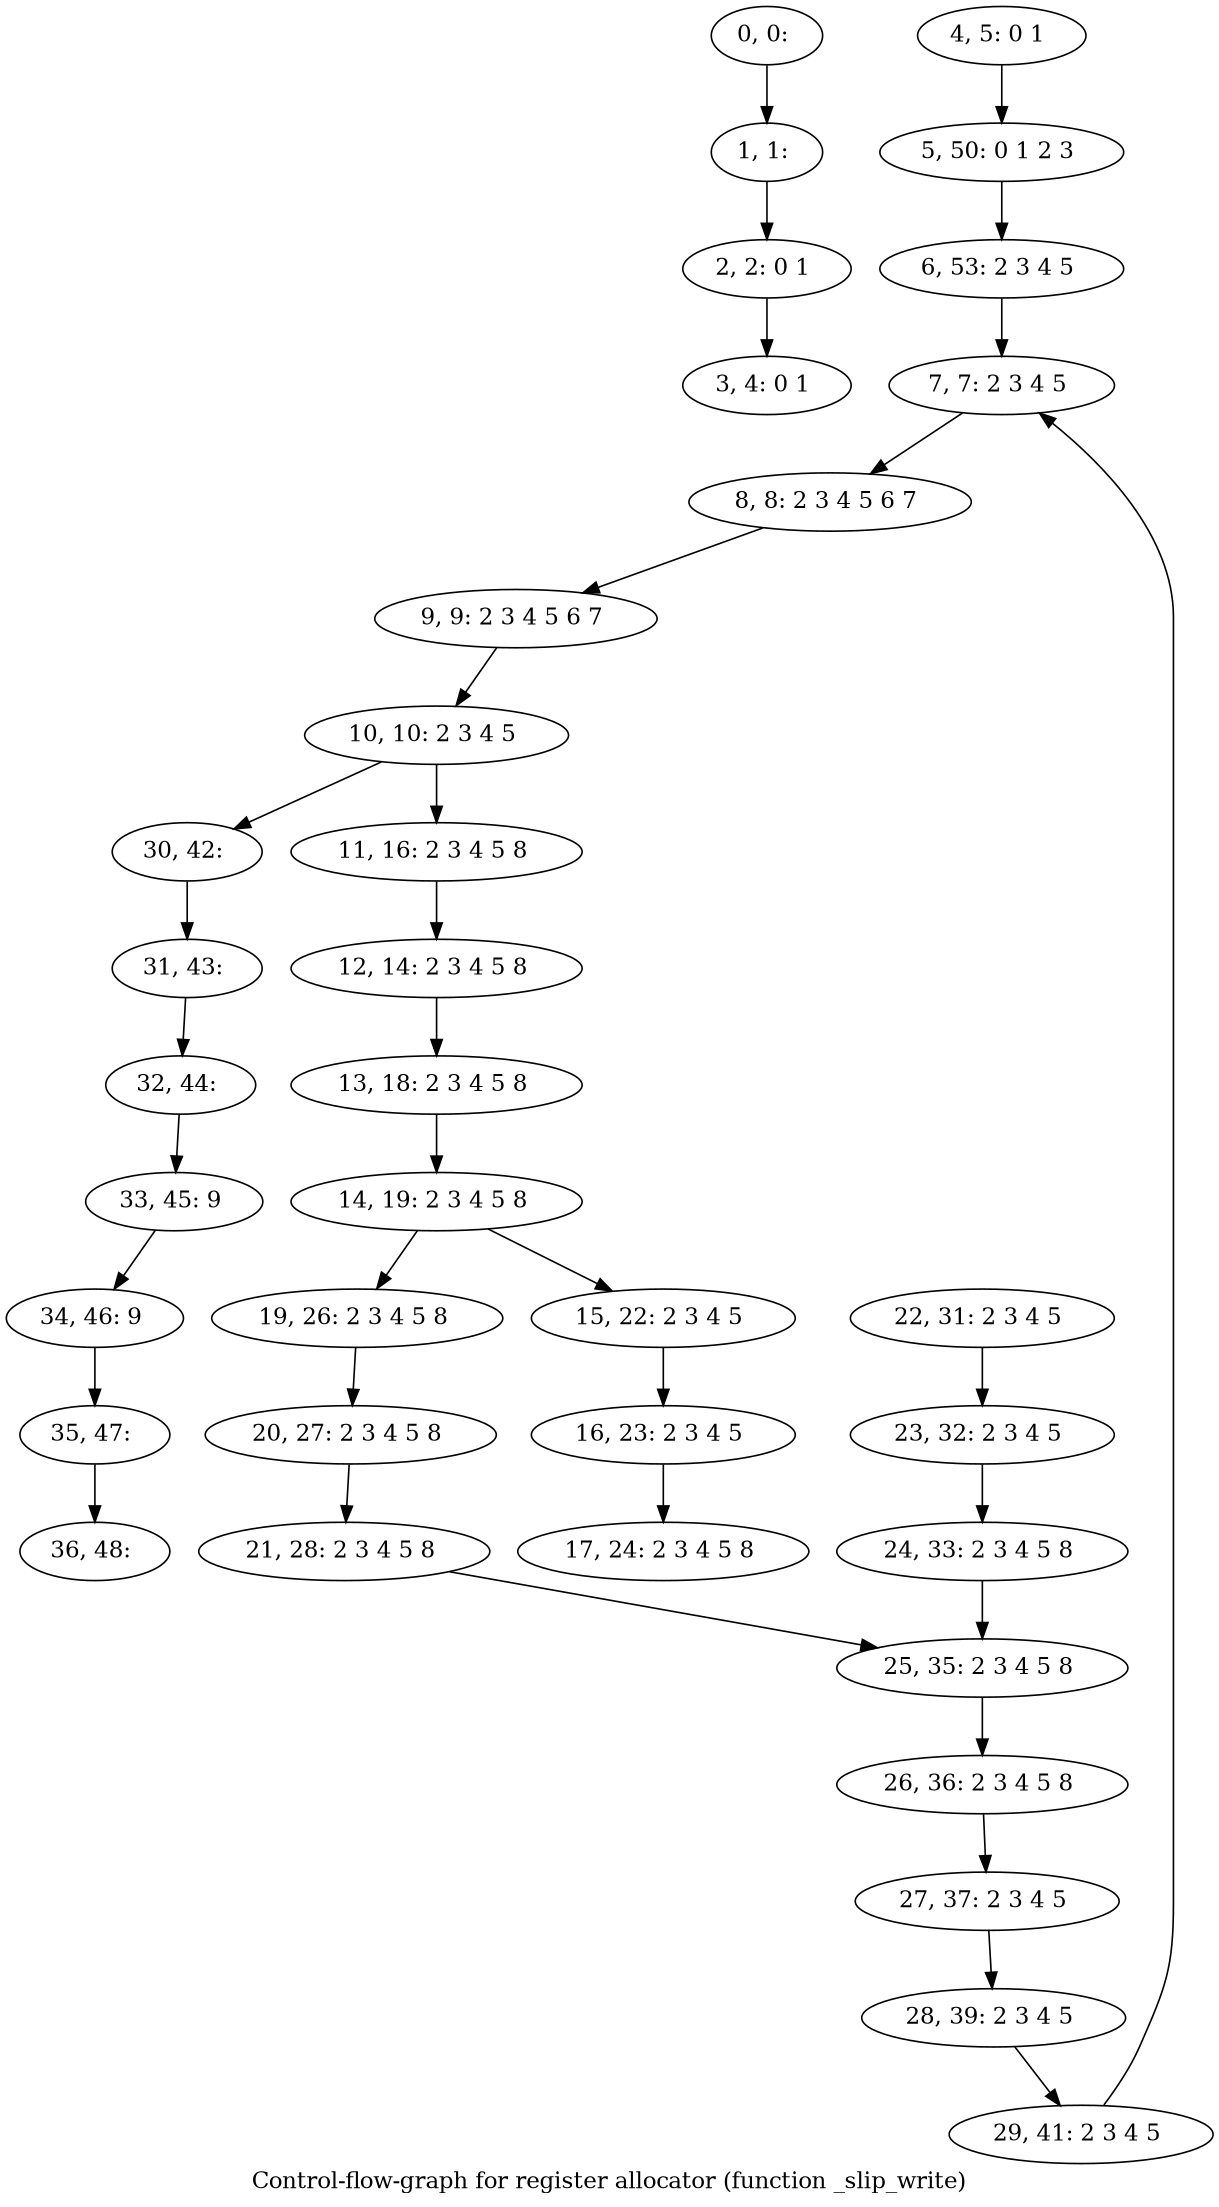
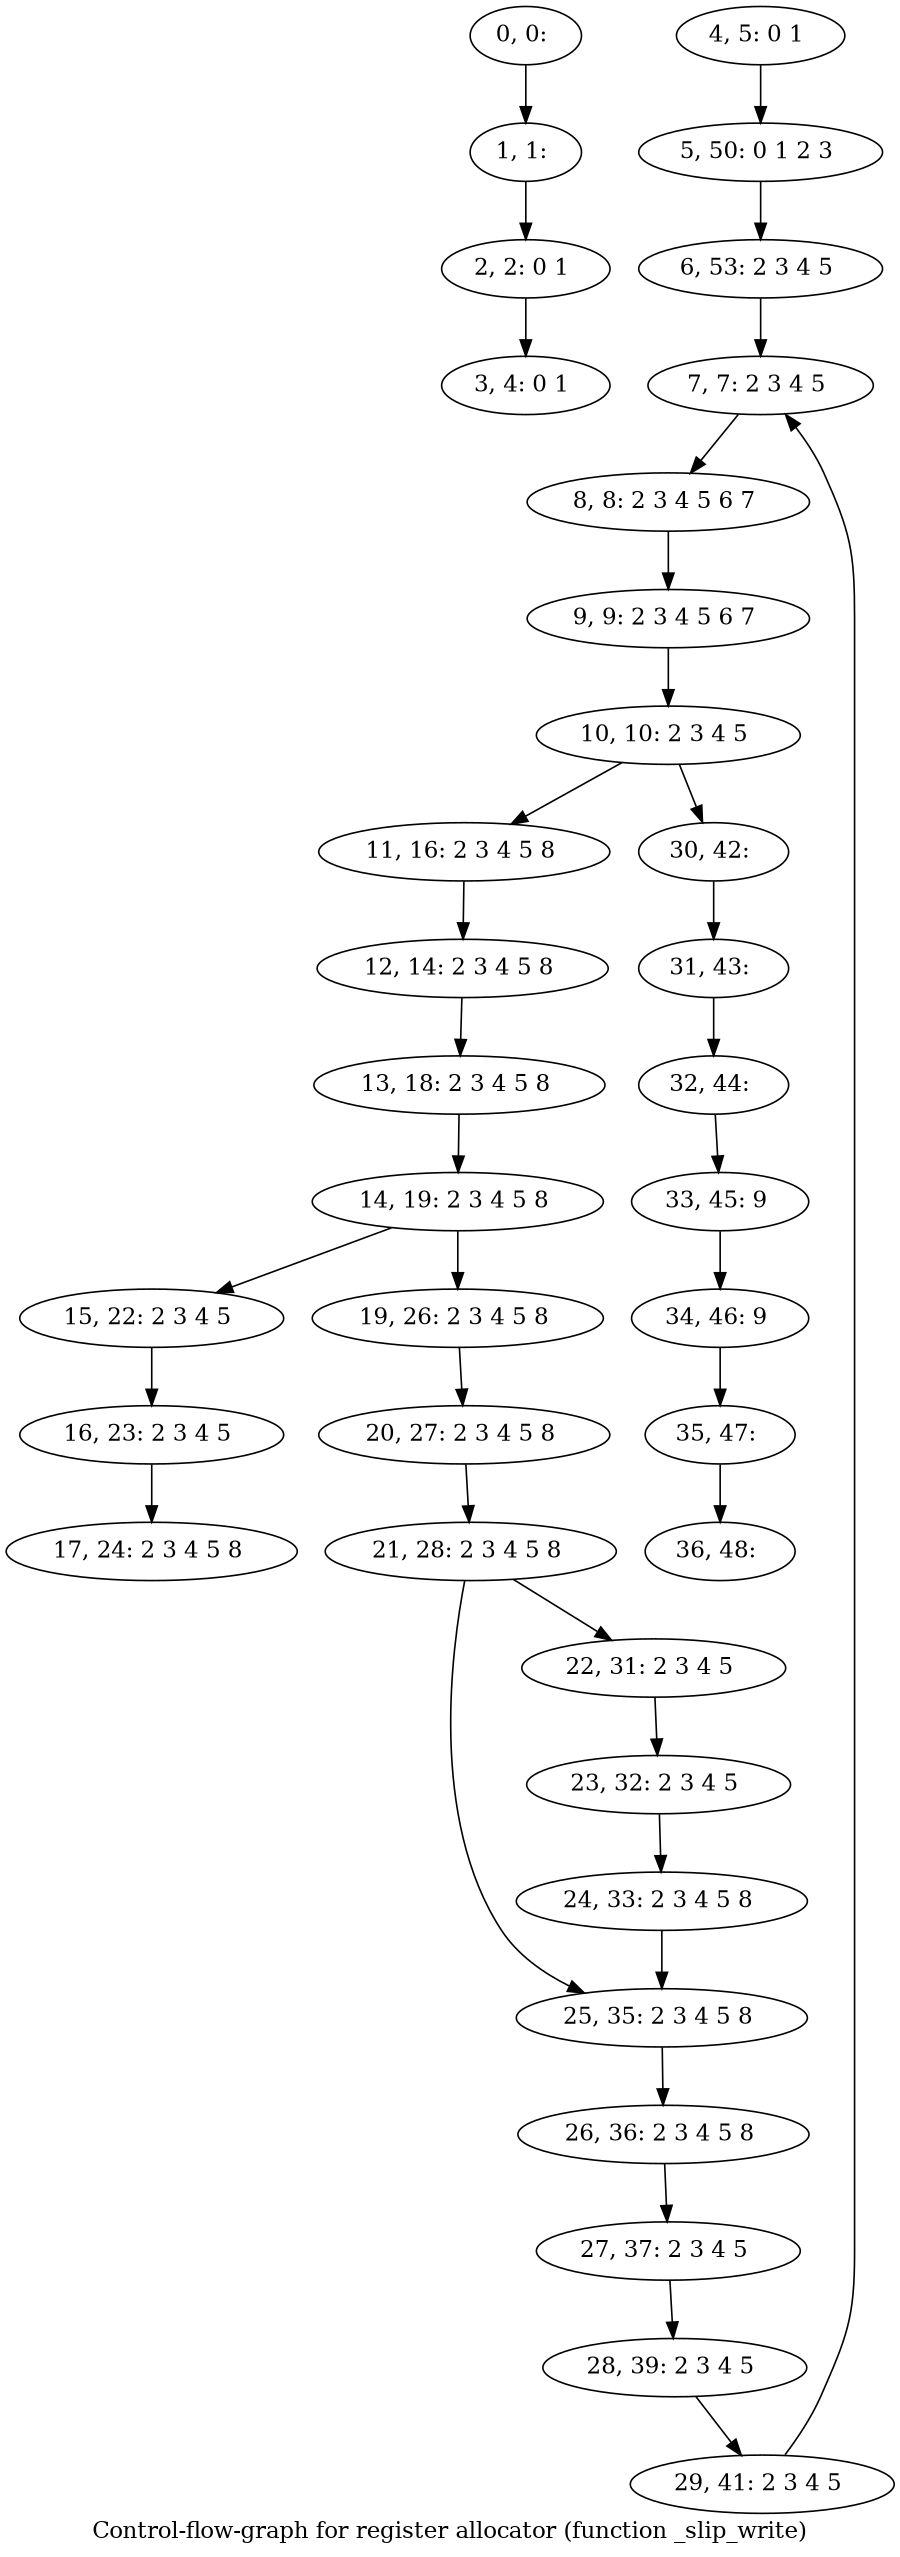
edge "21, 28: 2 3 4 5 8" -> "22, 31: 2 3 4 5": added
